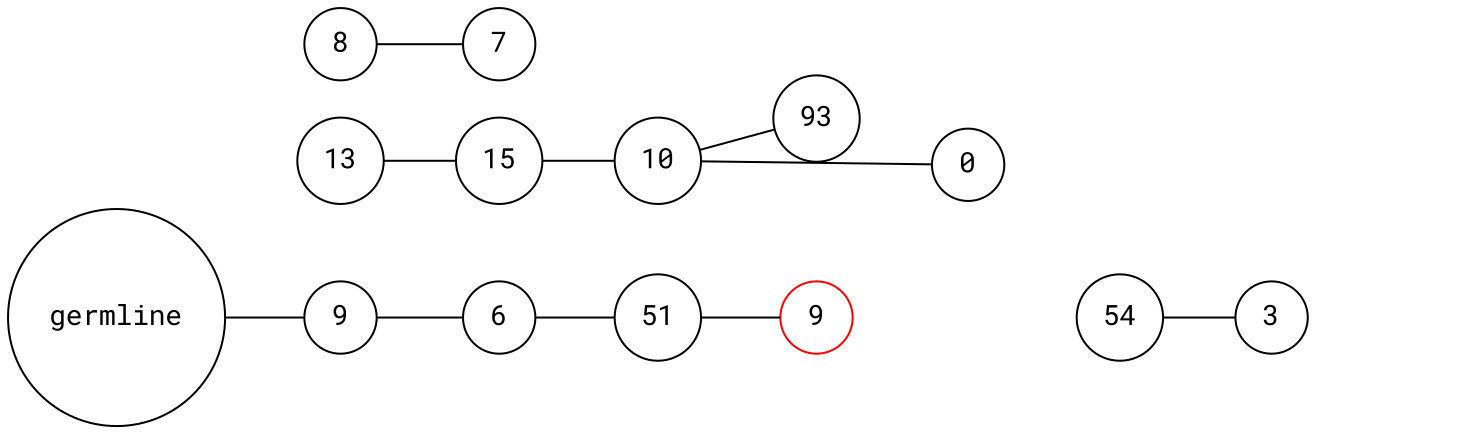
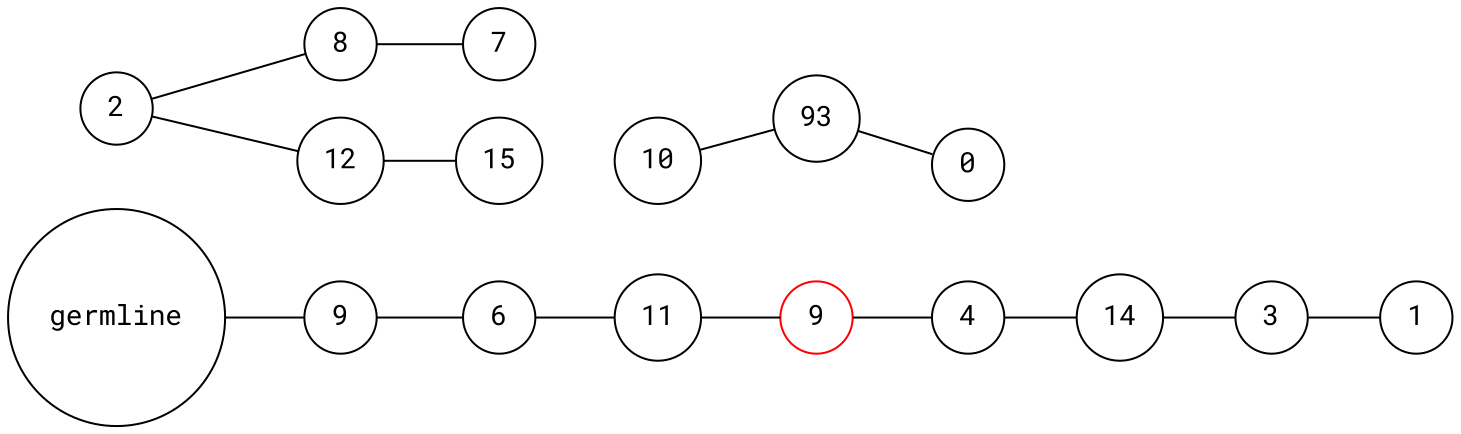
node "2": added
node "13": label "13" -> "12"
edge "15" -- "10": removed
edge "10" -- "0": now "93" -- "0"
node "51": label "51" -> "11"
node "4": added
node "54": label "54" -> "14"
node "1": added
